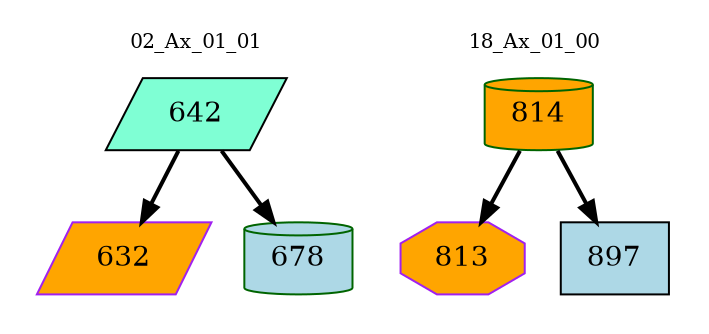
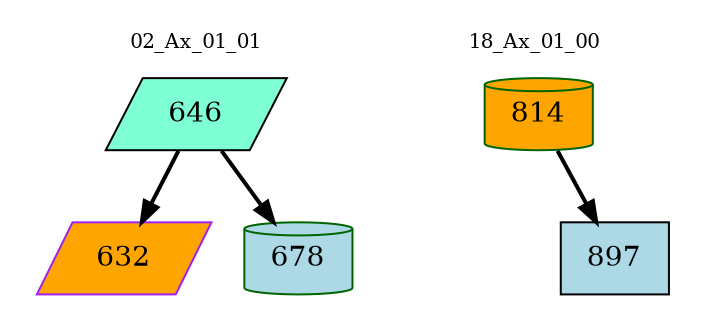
node "642": label "642" -> "646"
node "813": removed
